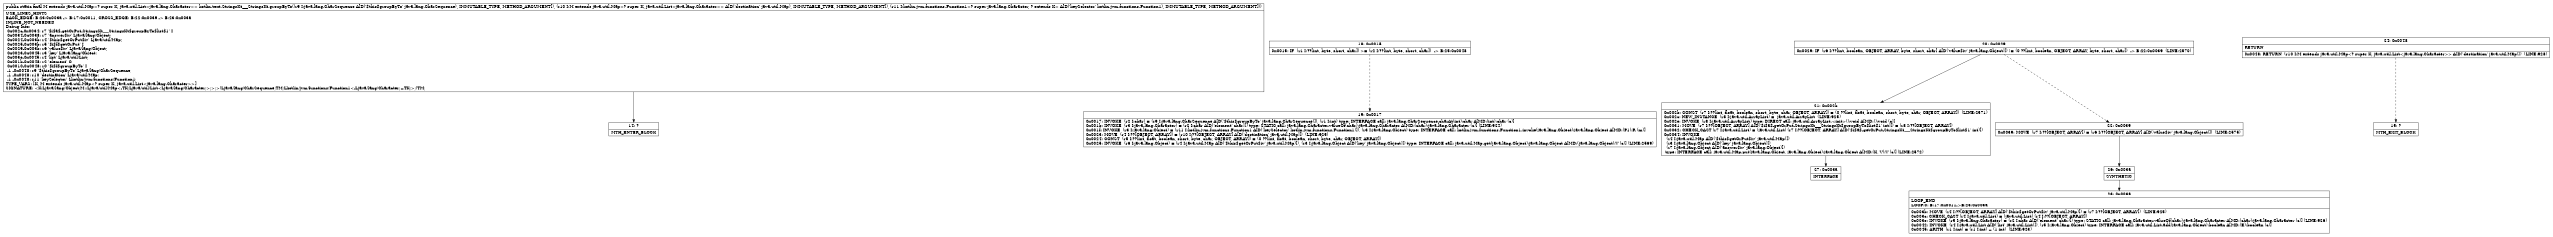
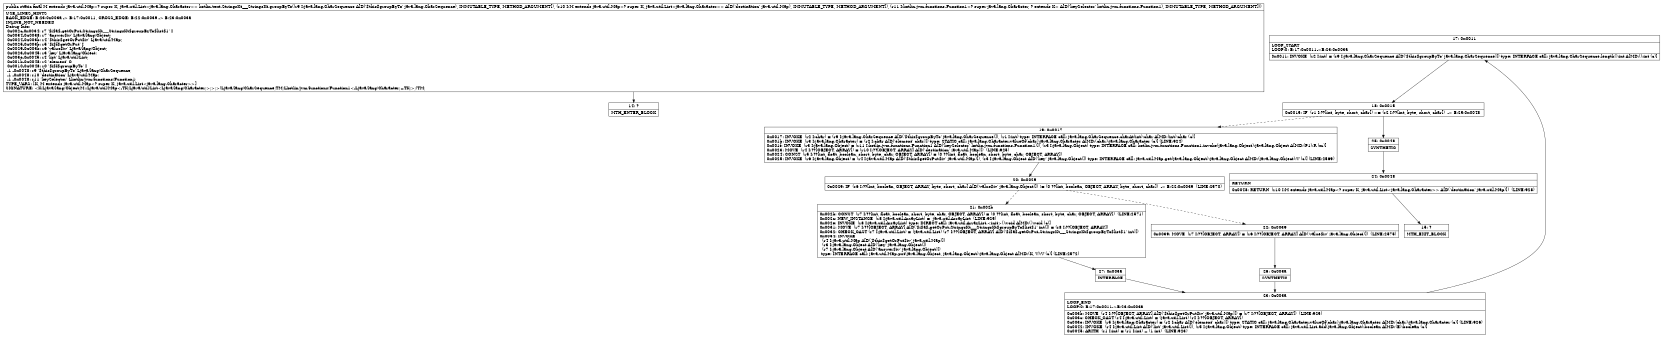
node "17: 0x0011": added
edge "20: 0x0029" -> "21: 0x002b": style solid -> dashed
edge "24: 0x0048" -> "15: ?": style dashed -> solid
node "25: 0x0048": added
edge "19: 0x0017" -> "20: 0x0029": added
edge "27: 0x003a" -> "23: 0x003a": added
